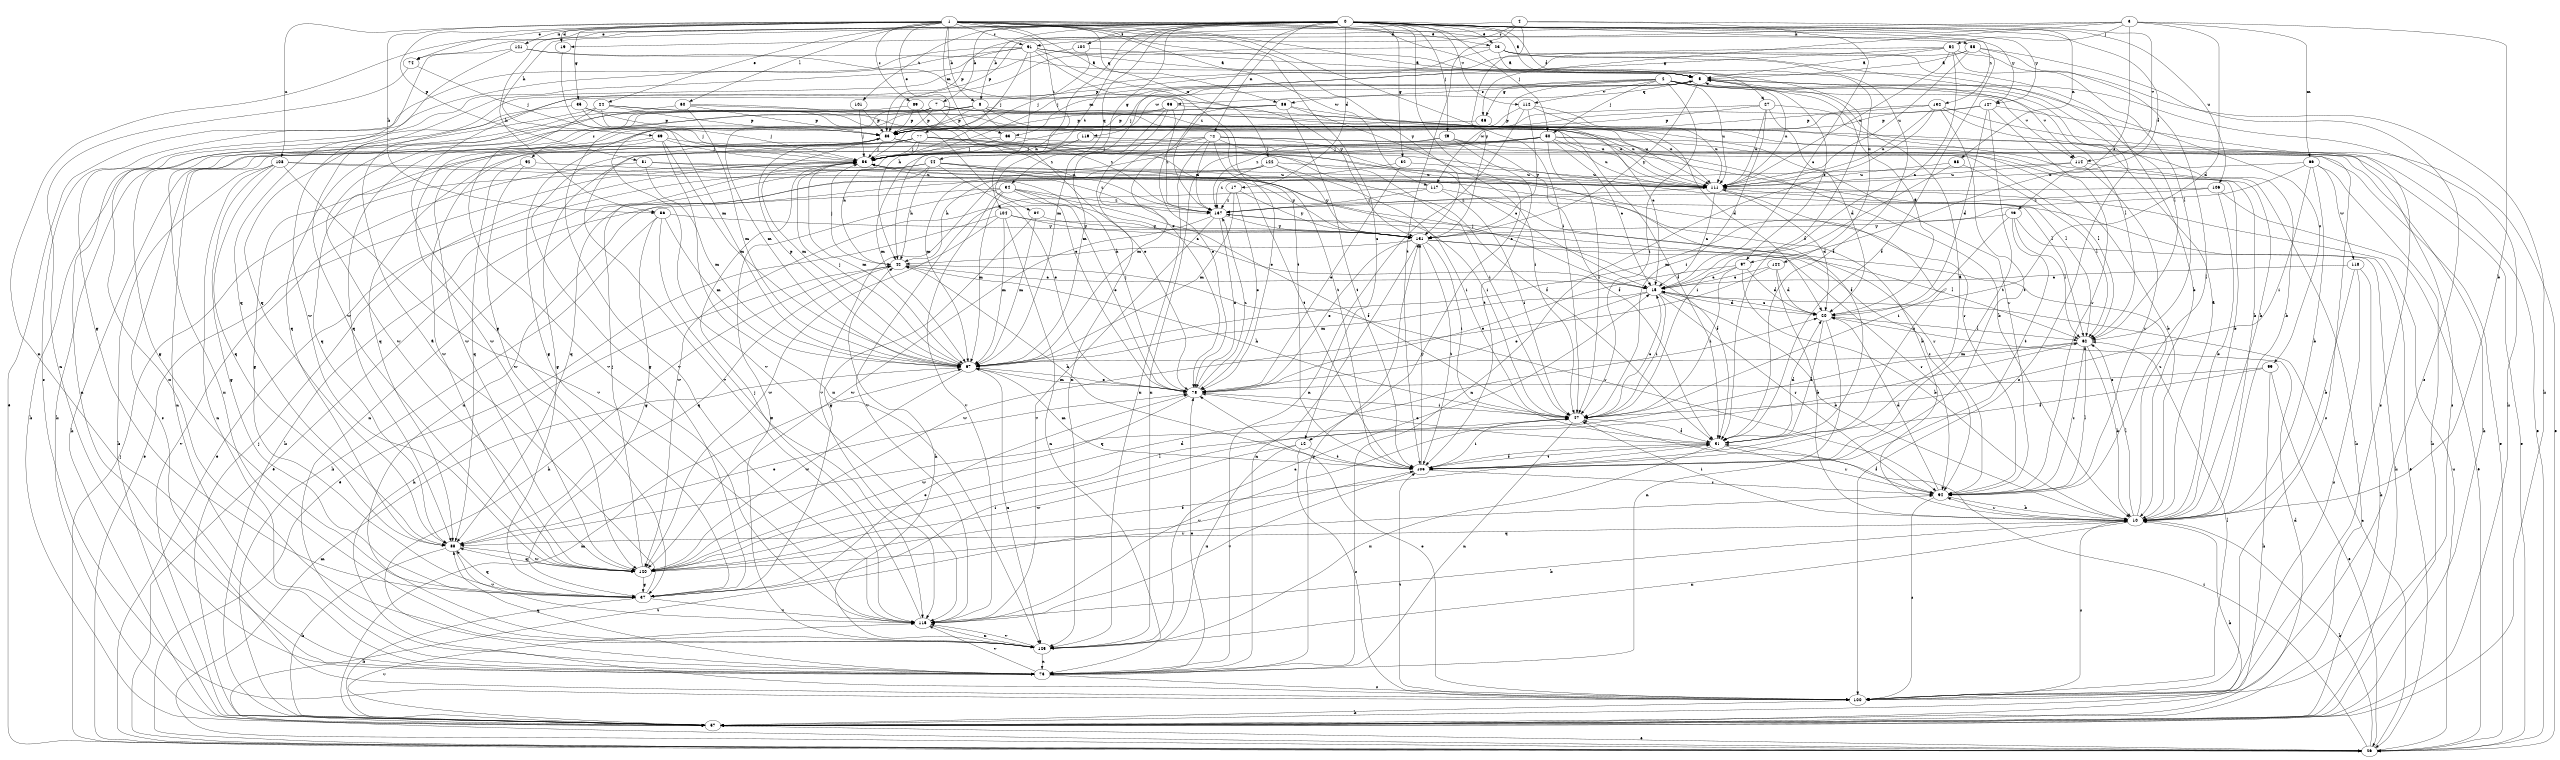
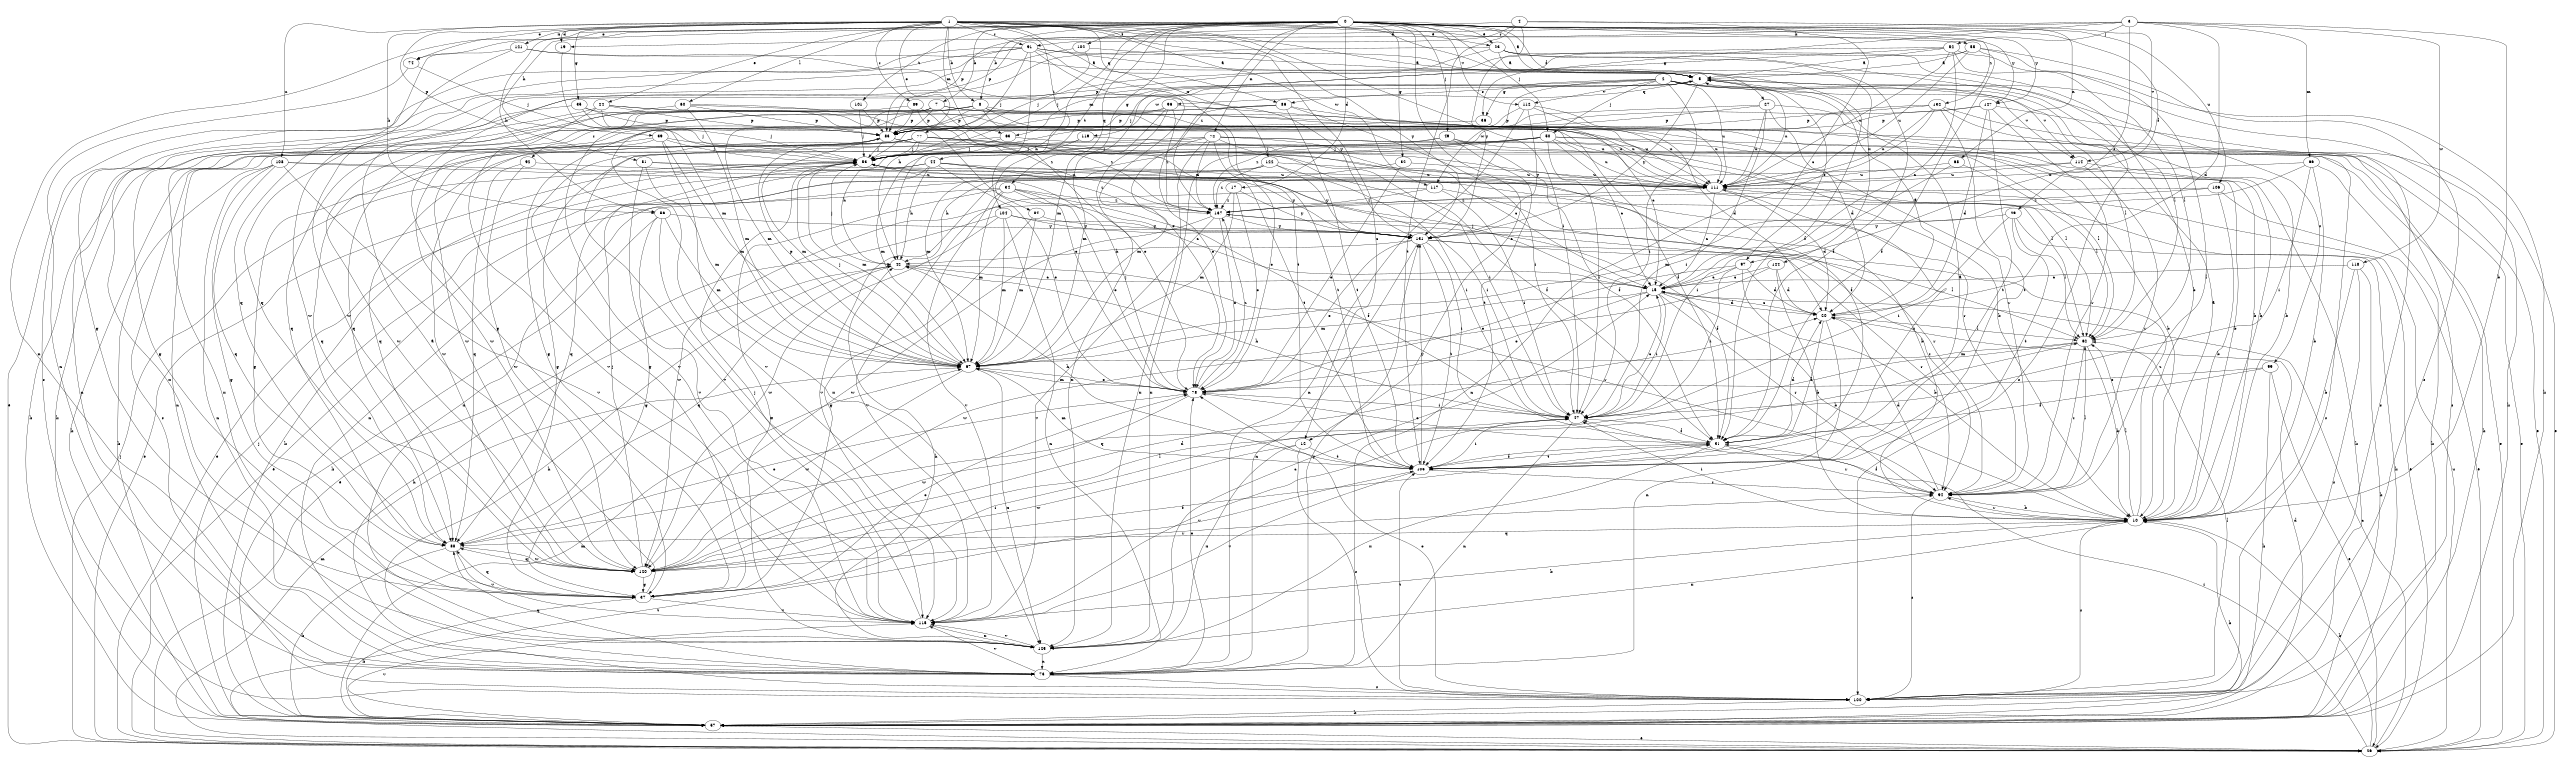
edge "66" -> "118": now "3" -> "118"
edge "81" -> "57": now "81" -> "115"
